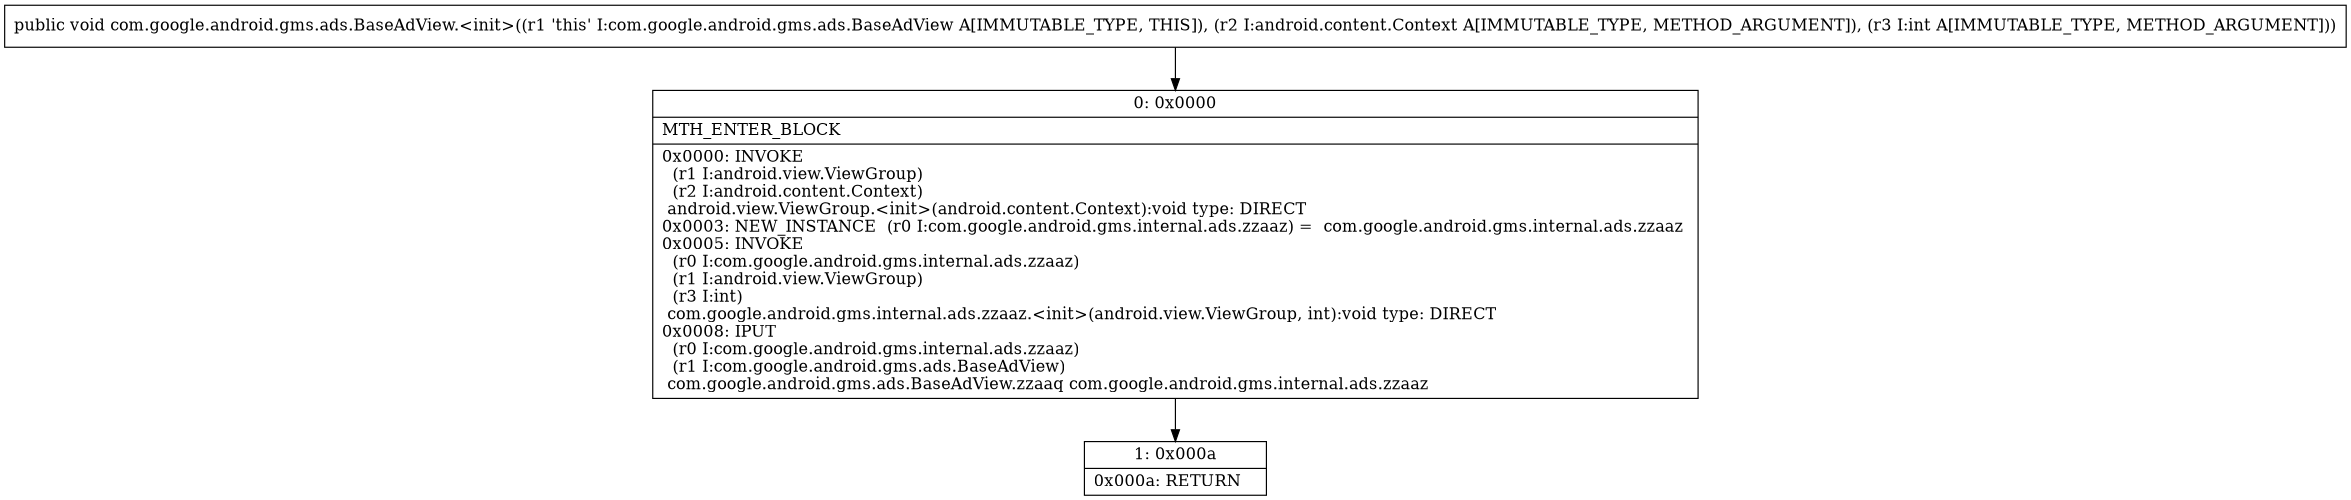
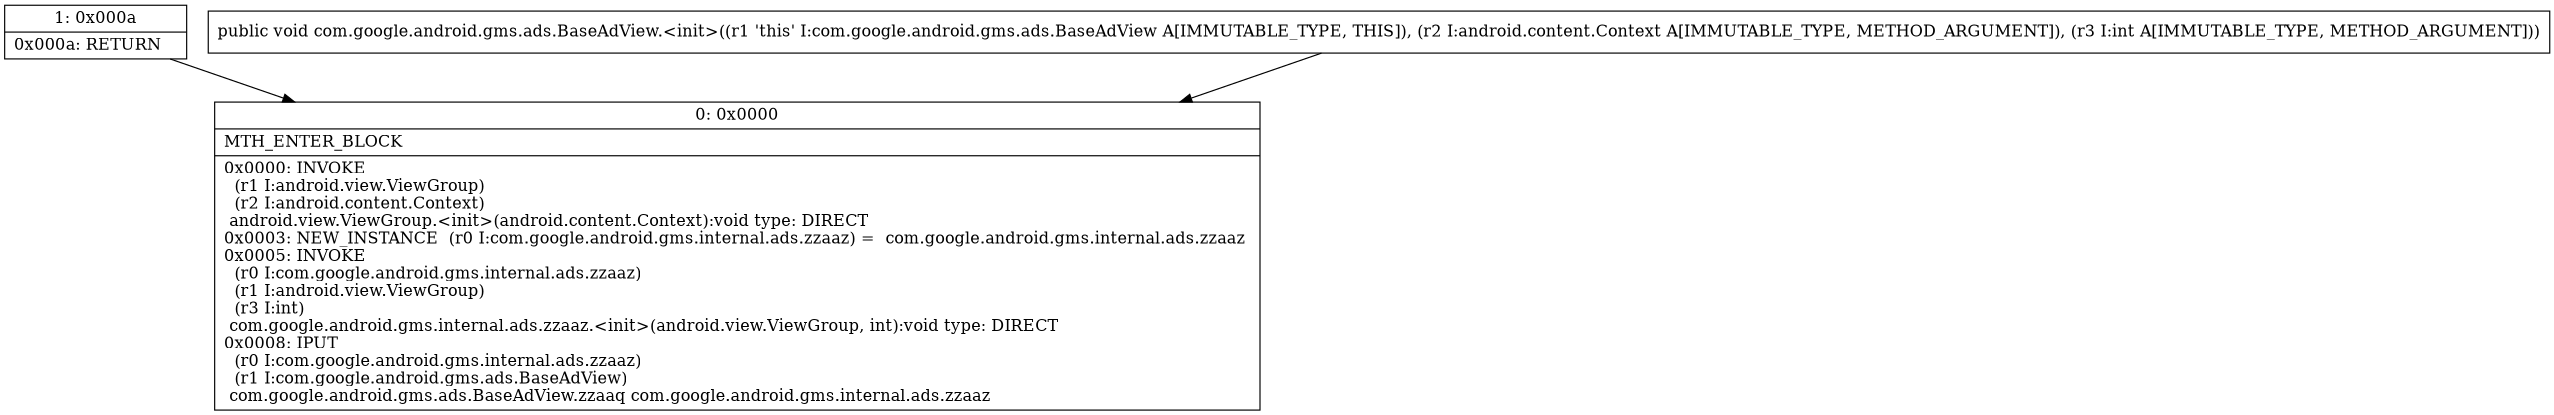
edge "0: 0x0000" -> "1: 0x000a": reversed
